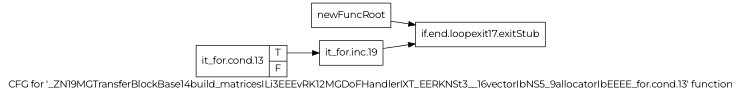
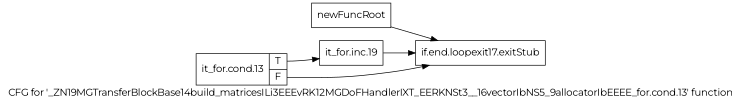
edge "it_for.cond.13" -> "if.end.loopexit17.exitStub": added
